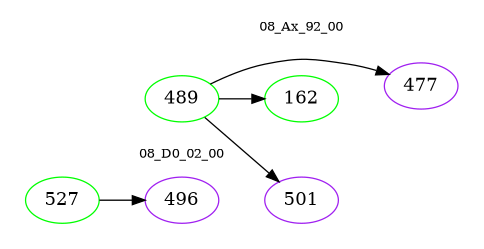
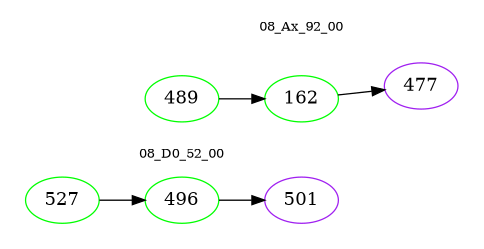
edge "489" -> "477": now "162" -> "477"
edge "489" -> "501": now "496" -> "501"
cluster "08_D0_02_00": label "08_D0_02_00" -> "08_D0_52_00"
node "496": color purple -> green
